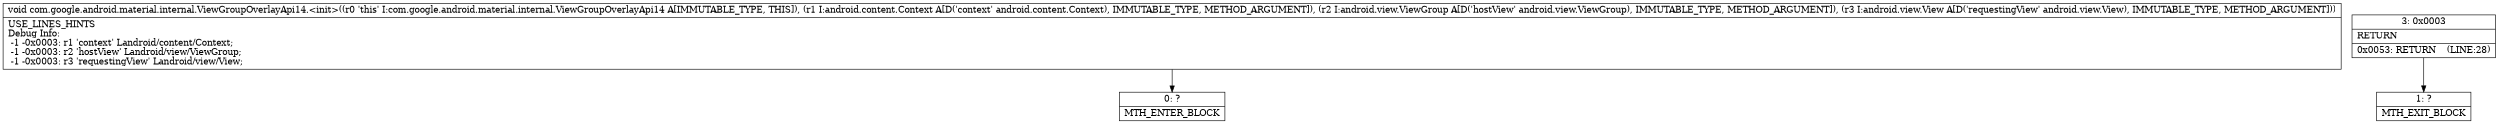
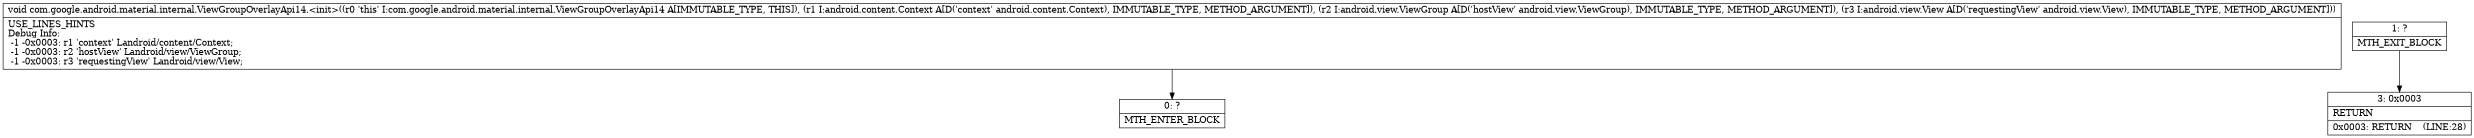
node "3: 0x0003": text "0x0053: RETURN    (LINE:28)" -> "0x0003: RETURN    (LINE:28)"
edge "3: 0x0003" -> "1: ?": reversed
